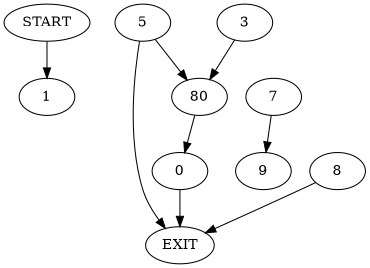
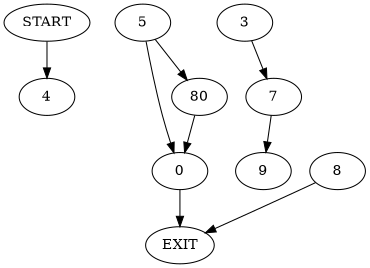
edge "3" -> "80": now "3" -> "7"
node "1": label "1" -> "4"
edge "5" -> "EXIT": now "5" -> "0"
